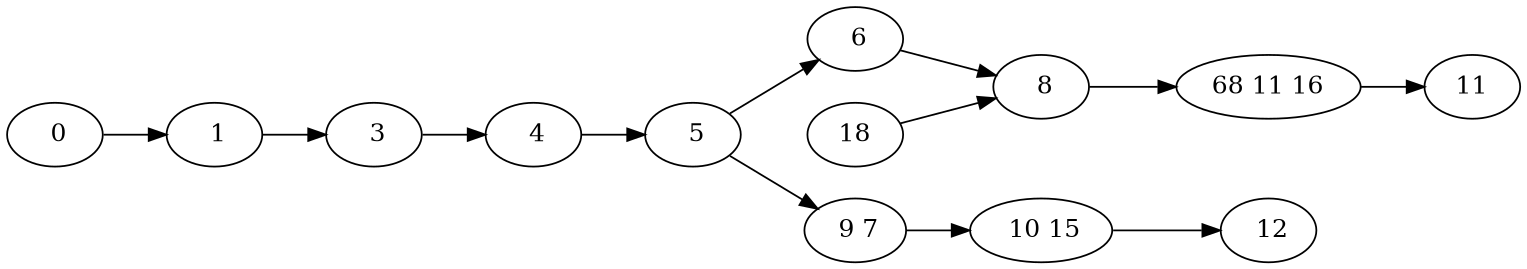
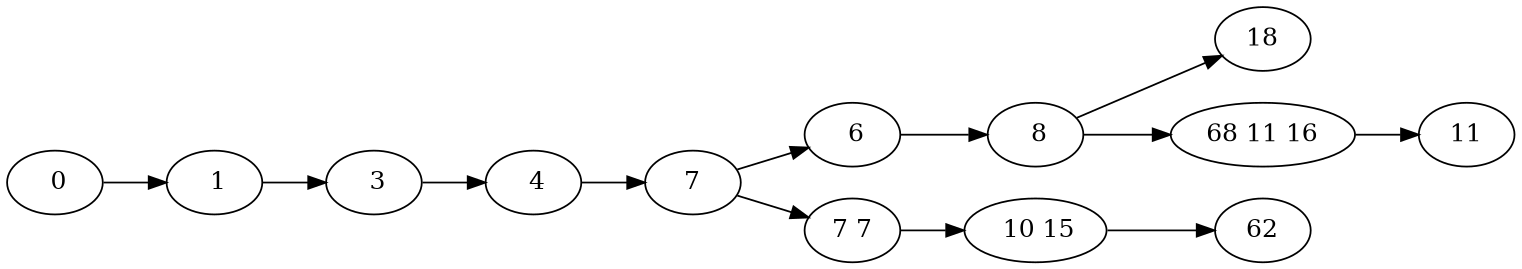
edge "18" -> "8": reversed
node "5": label "5" -> "7"
node "9 7": label "9 7" -> "7 7"
node "12": label "12" -> "62"
